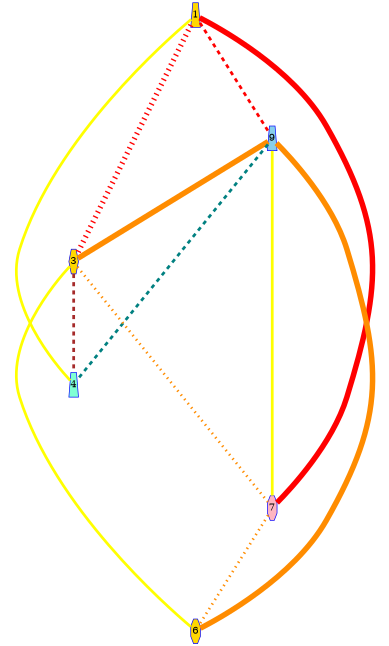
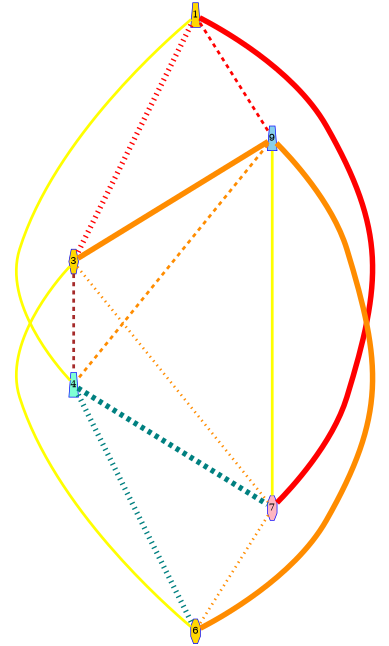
edge "9" -- "4": color teal -> darkorange
edge "4" -- "7": added
edge "4" -- "6": added
